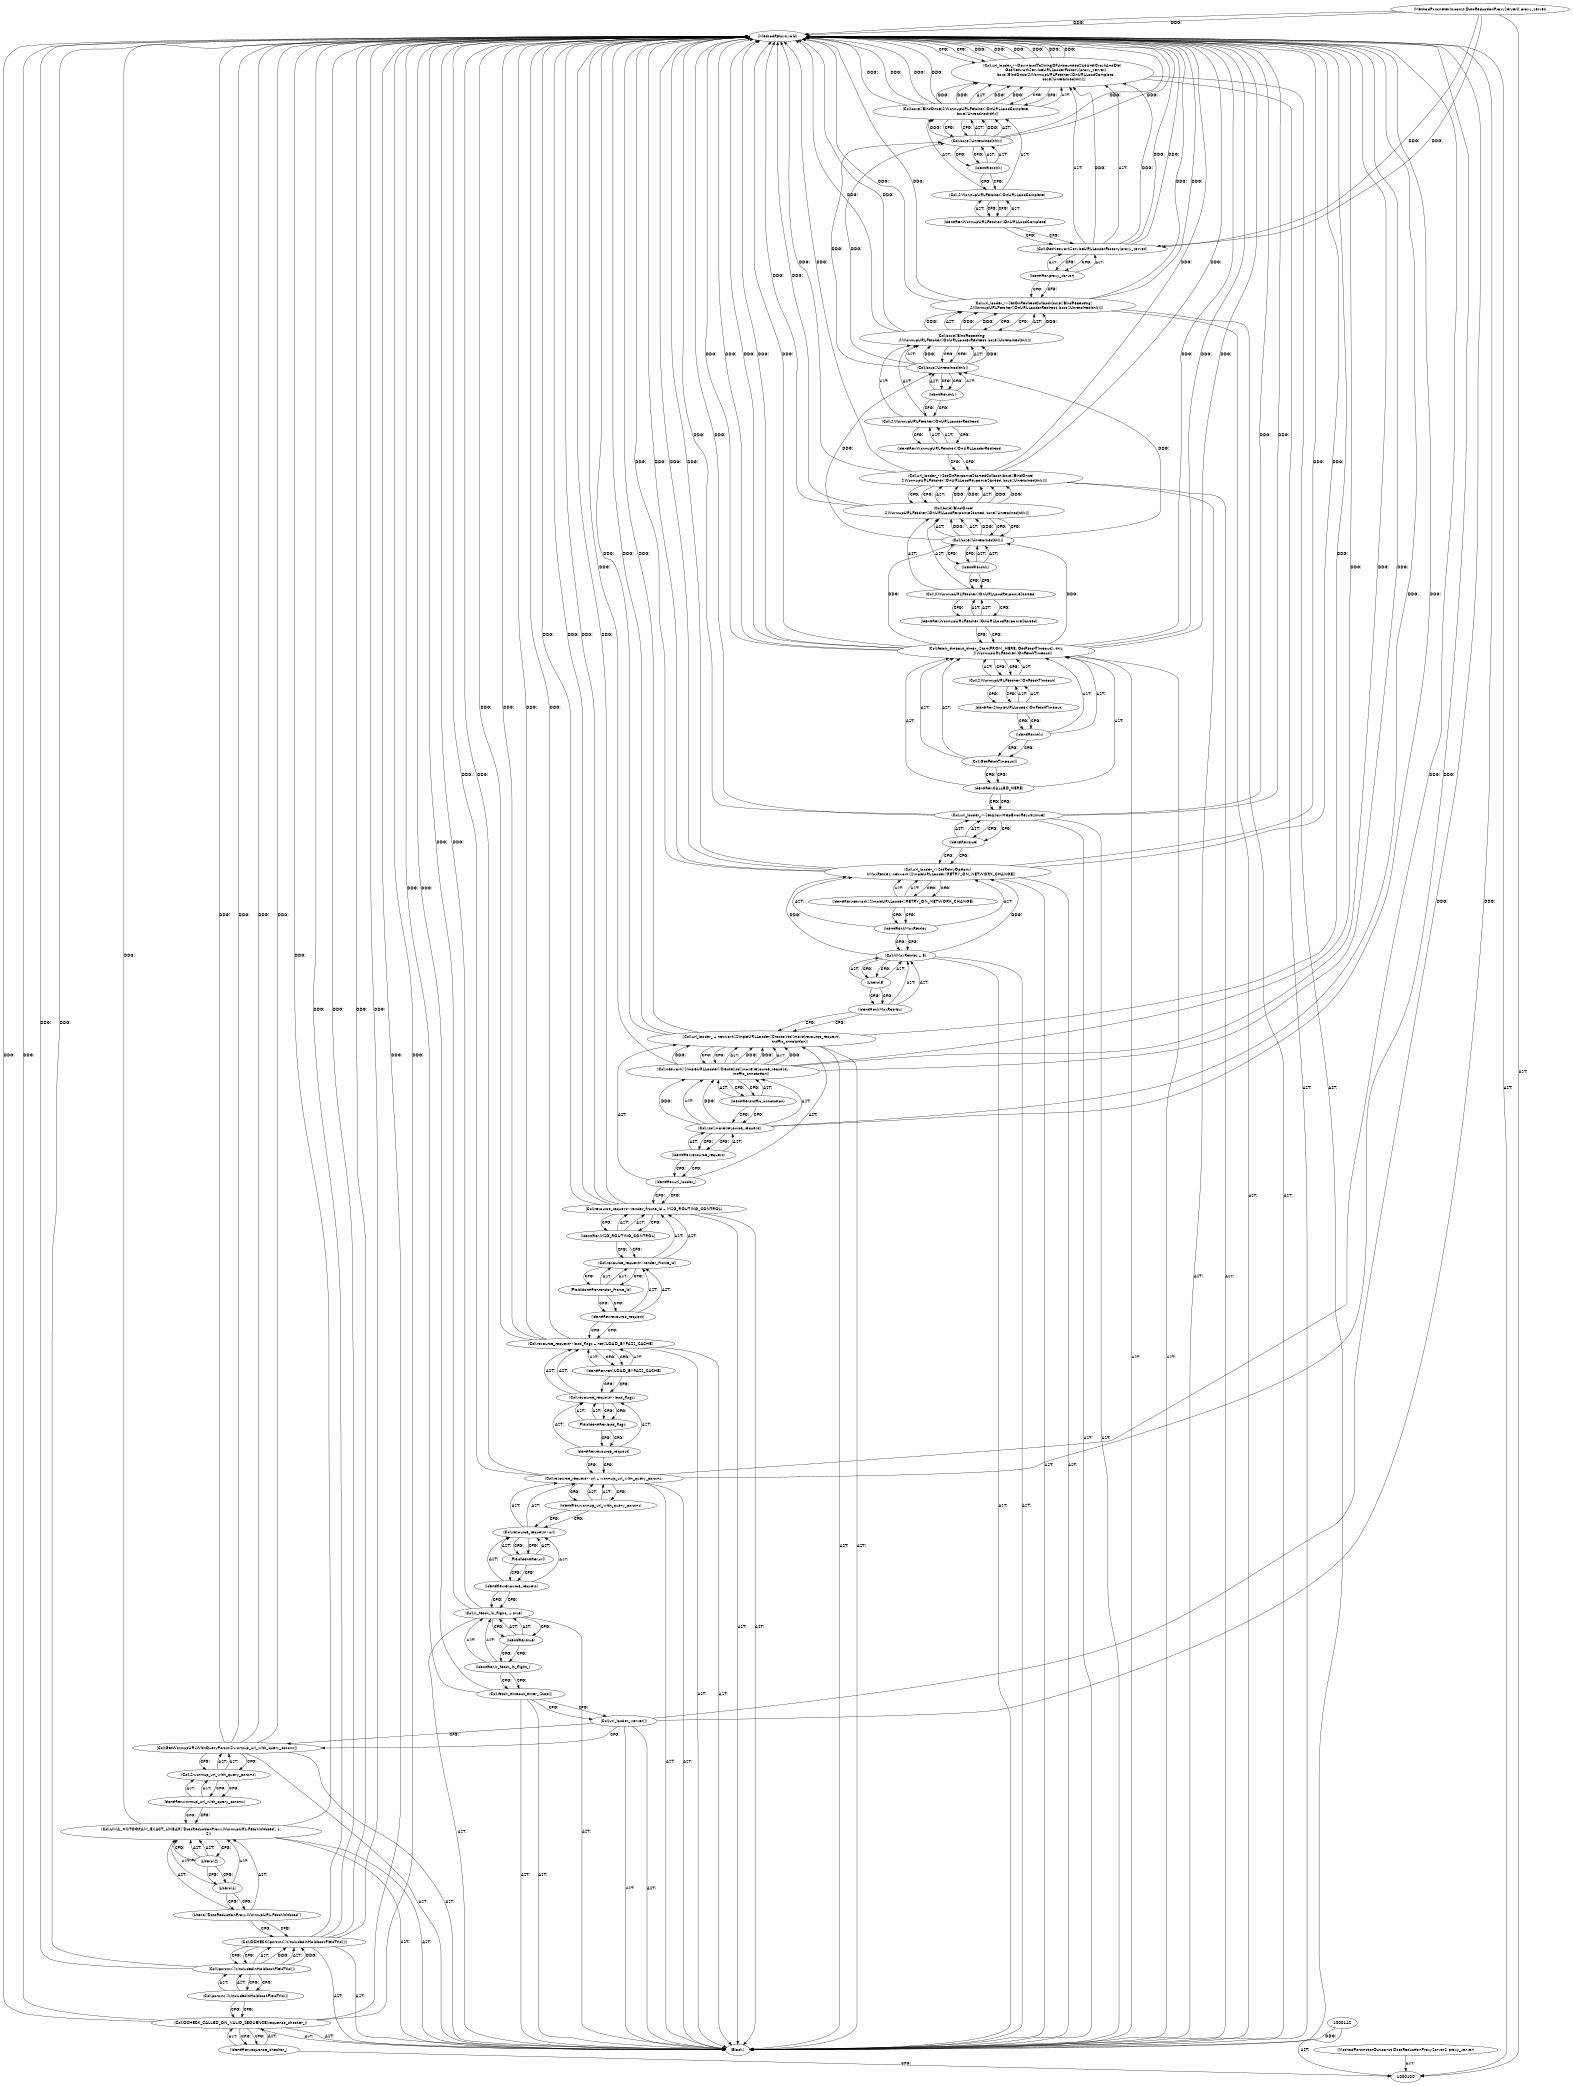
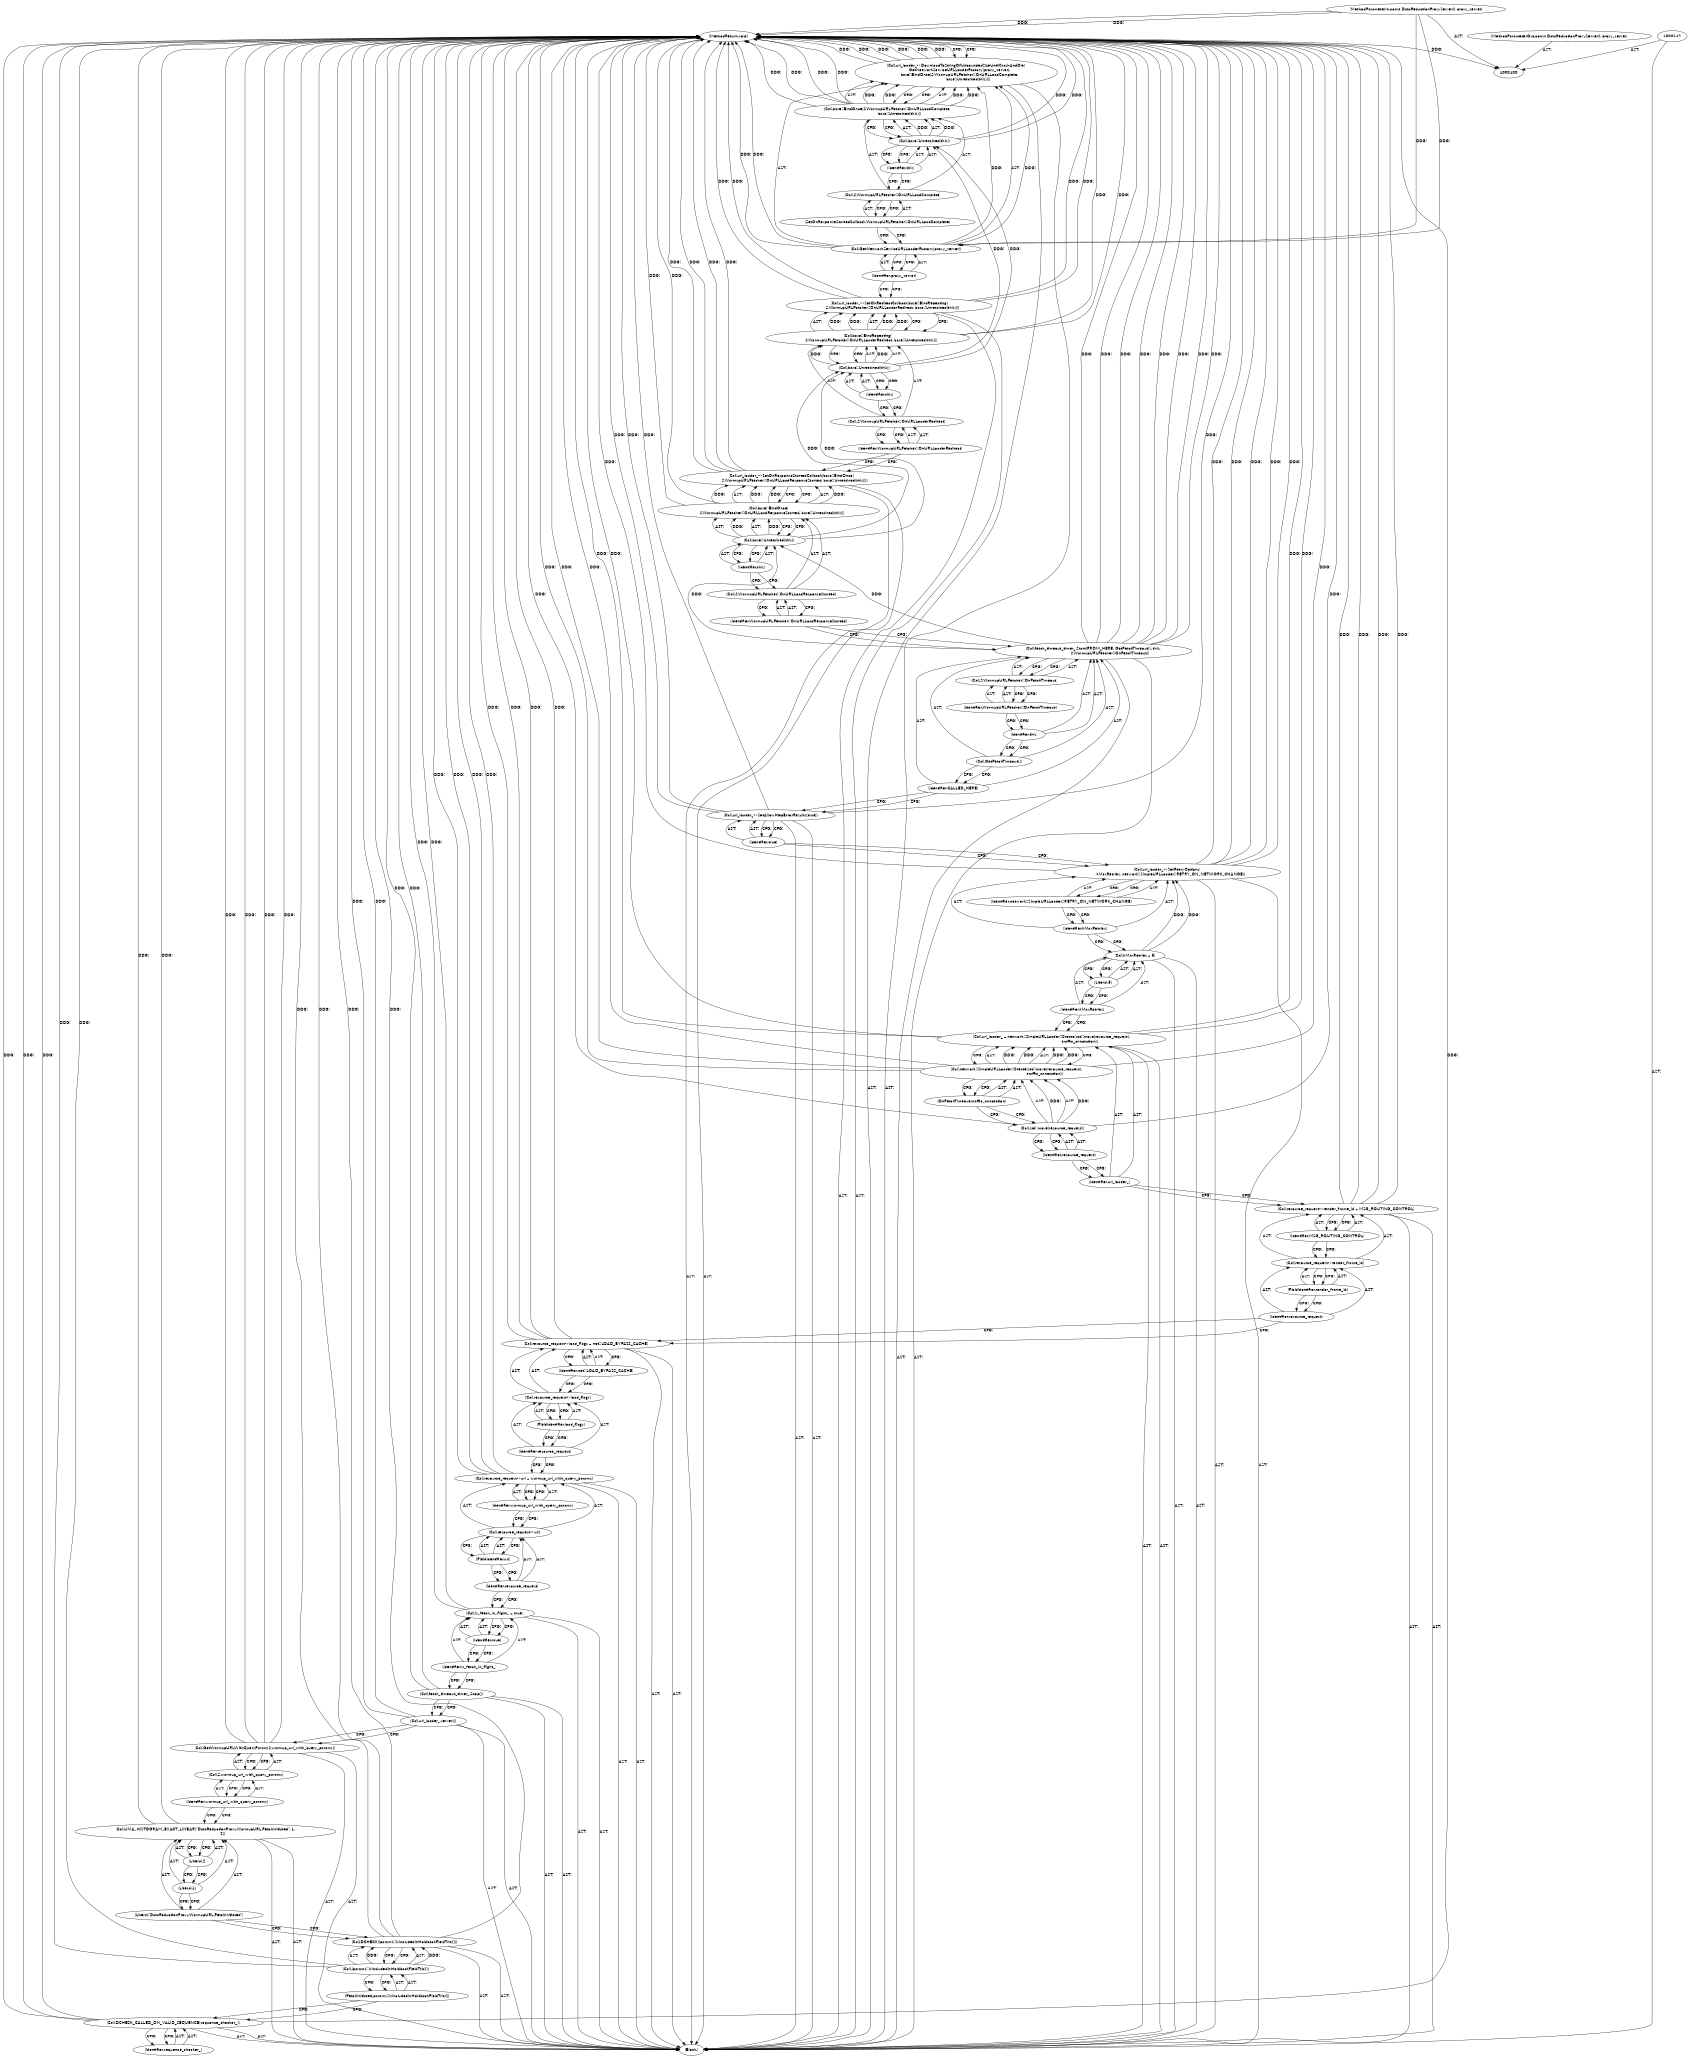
node "(Identifier,WarmupURLFetcher::OnURLLoadComplete)": label "(Identifier,WarmupURLFetcher::OnURLLoadComplete)" -> "(SetOnResponseStartedCallback,WarmupURLFetcher::OnURLLoadComplete)"
node "(Identifier,SimpleURLLoader::OnFetchTimeout)": label "(Identifier,SimpleURLLoader::OnFetchTimeout)" -> "(Identifier,WarmupURLFetcher::OnFetchTimeout)"
edge "(MethodReturn,void)" -> "1000100": label "AST: " -> "DDG: "
node "(Identifier,traffic_annotation)": label "(Identifier,traffic_annotation)" -> "(OnFetchTimeout,traffic_annotation)"
node "(Call,params::IsIncludedInHoldbackFieldTrial())": label "(Call,params::IsIncludedInHoldbackFieldTrial())" -> "(FetchInitiated,params::IsIncludedInHoldbackFieldTrial())"
edge "1000142" -> "(Block,)": label "DDG: " -> "AST: "
edge "(Identifier,sequence_checker_)" -> "1000100": removed, label "CFG:"
